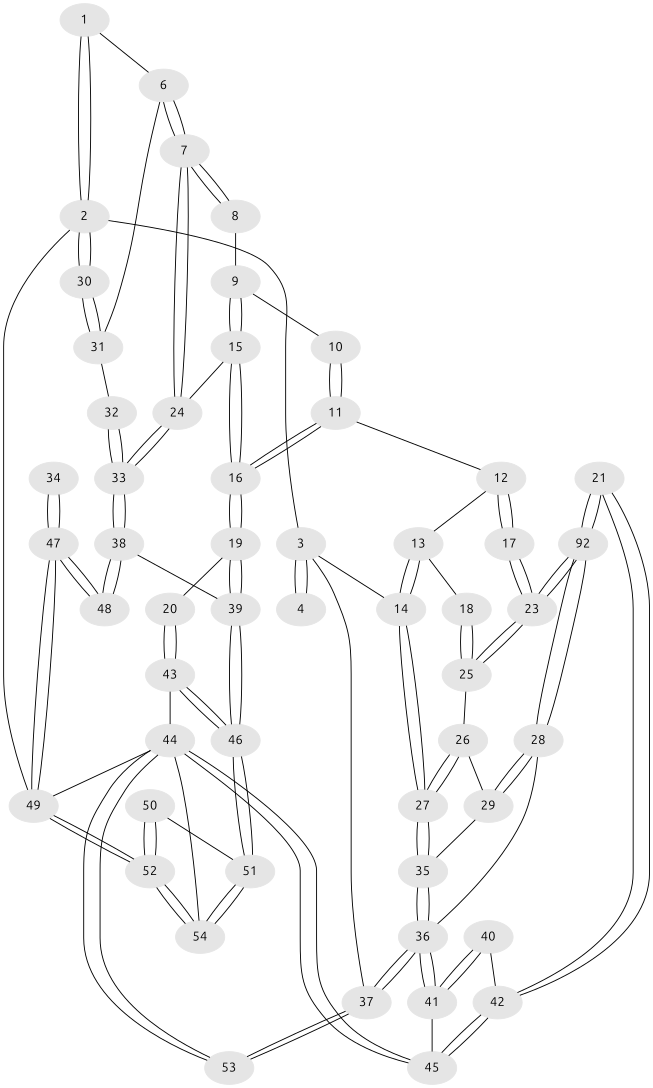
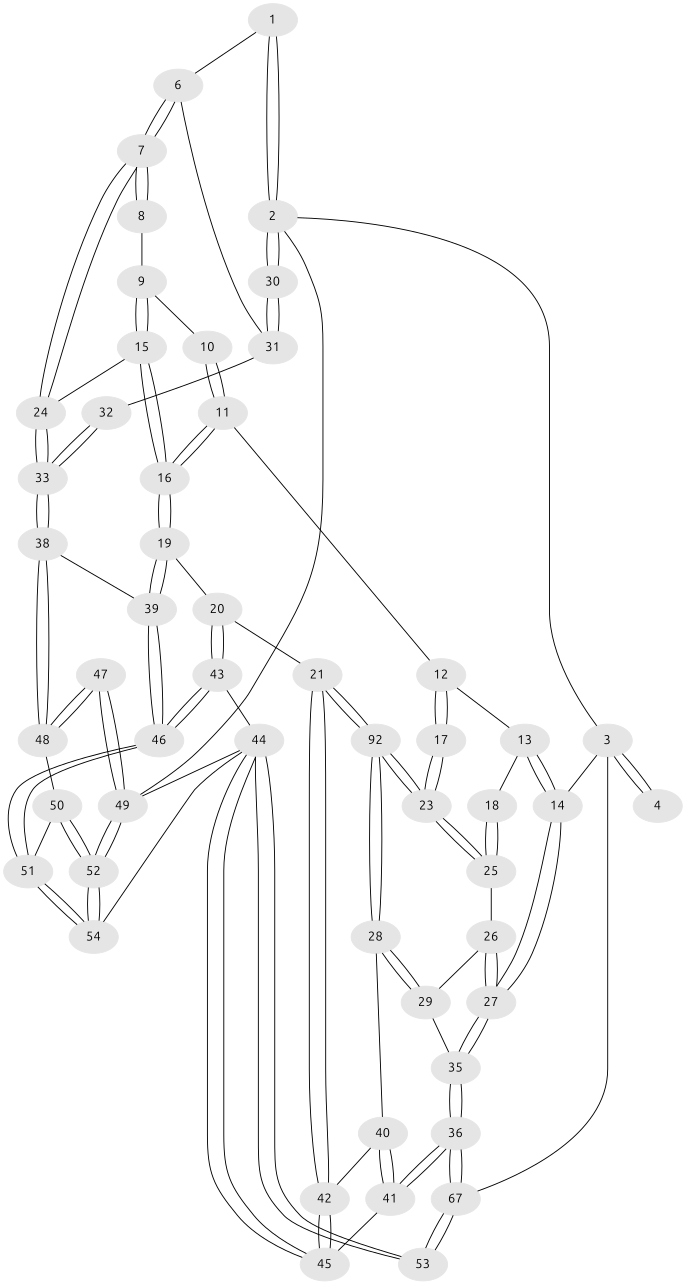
node "34": removed
edge "20" -- "21": added
edge "48" -- "50": added
edge "28" -- "36": now "28" -- "40"
node "37": label "37" -> "67"
